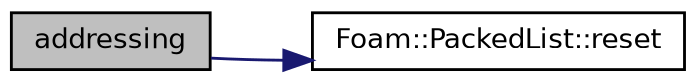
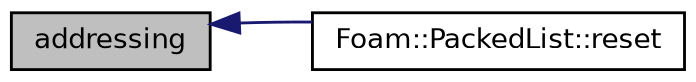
edge "addressing" -> "Foam::PackedList::reset": reversed
